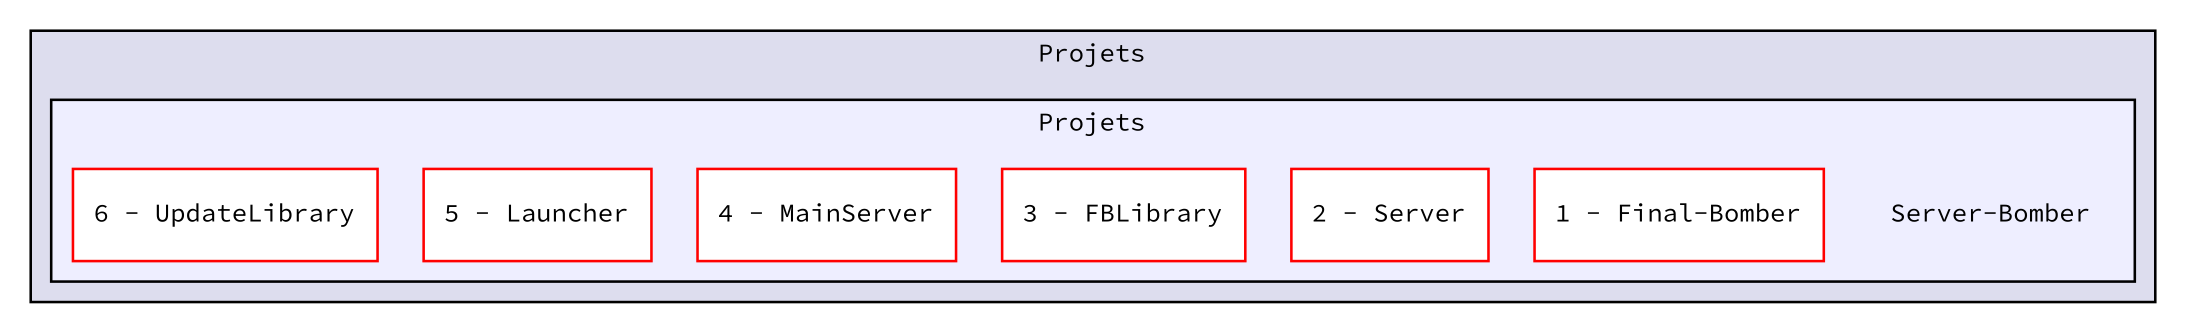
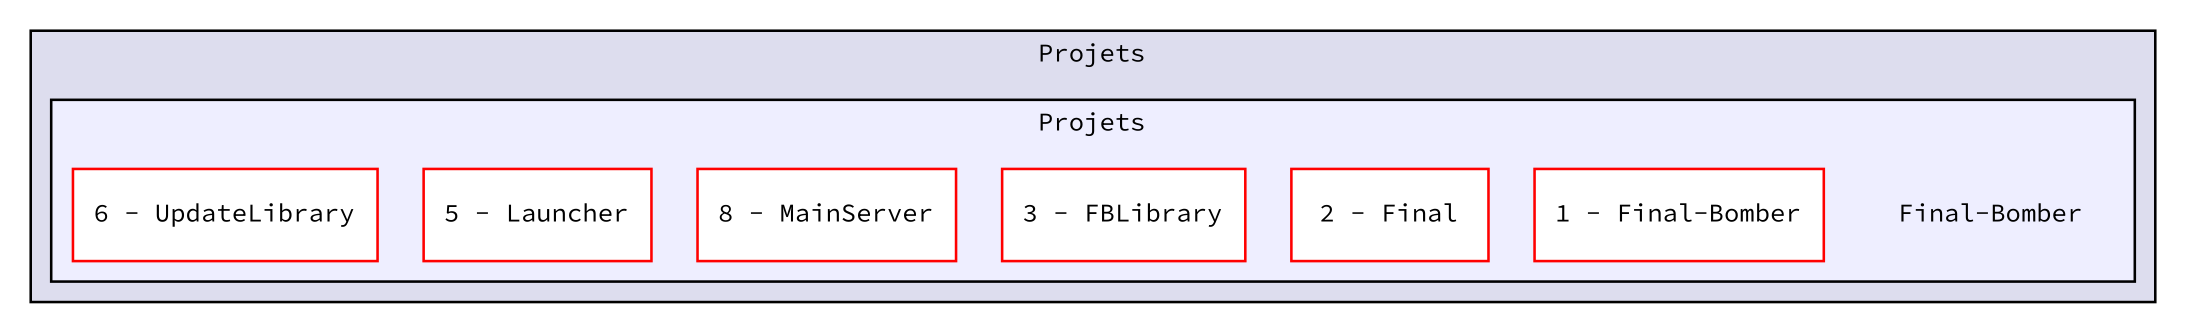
node "4 - MainServer": label "4 - MainServer" -> "8 - MainServer"
node "2 - Server": label "2 - Server" -> "2 - Final"
node "Server-Bomber": label "Server-Bomber" -> "Final-Bomber"
